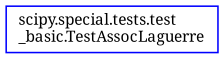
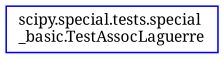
node "scipy.special.tests.test _basic.TestAssocLaguerre": label "scipy.special.tests.test _basic.TestAssocLaguerre" -> "scipy.special.tests.special _basic.TestAssocLaguerre"
